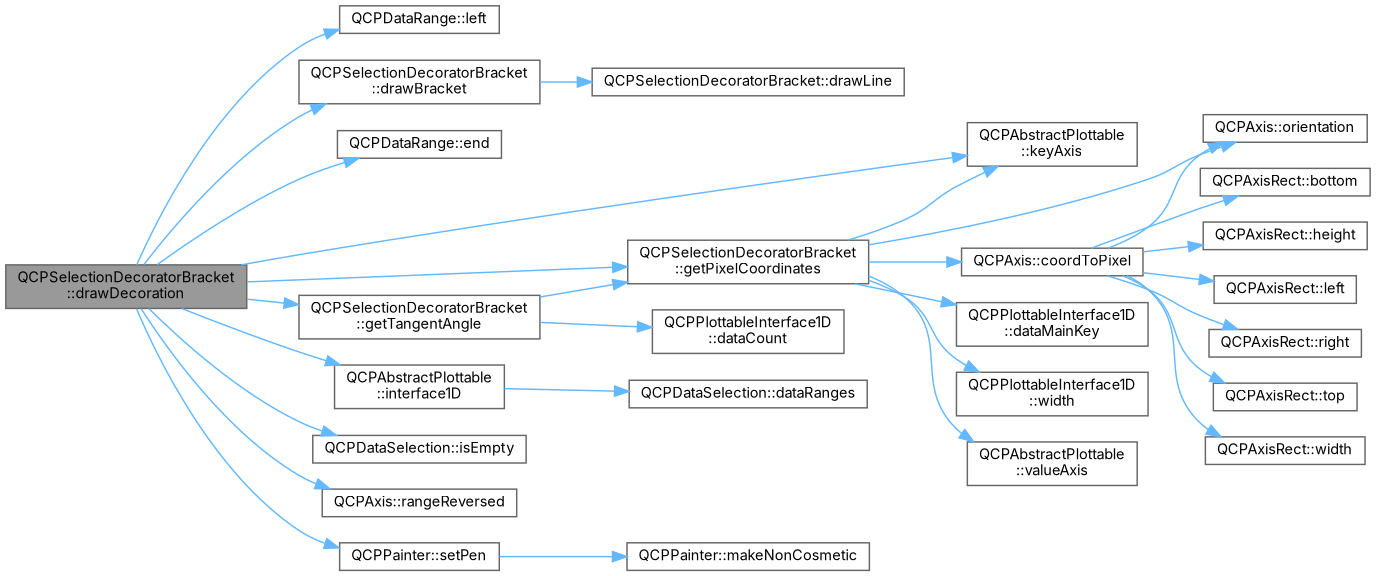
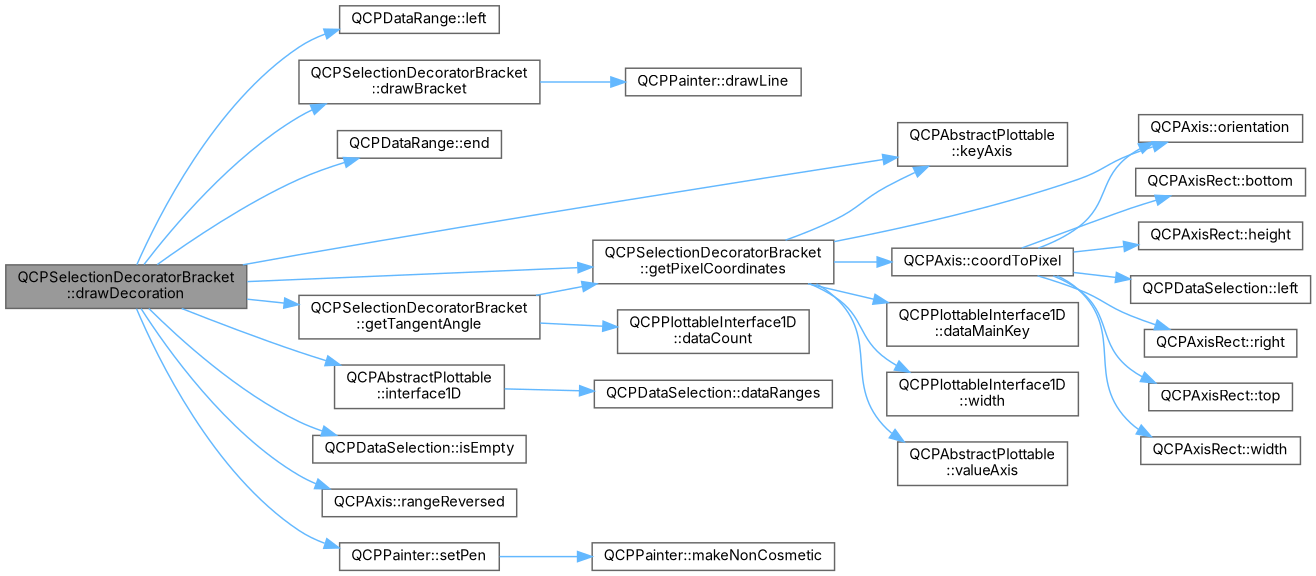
node "QCPSelectionDecoratorBracket::drawLine": label "QCPSelectionDecoratorBracket::drawLine" -> "QCPPainter::drawLine"
node "QCPAxisRect::left": label "QCPAxisRect::left" -> "QCPDataSelection::left"
